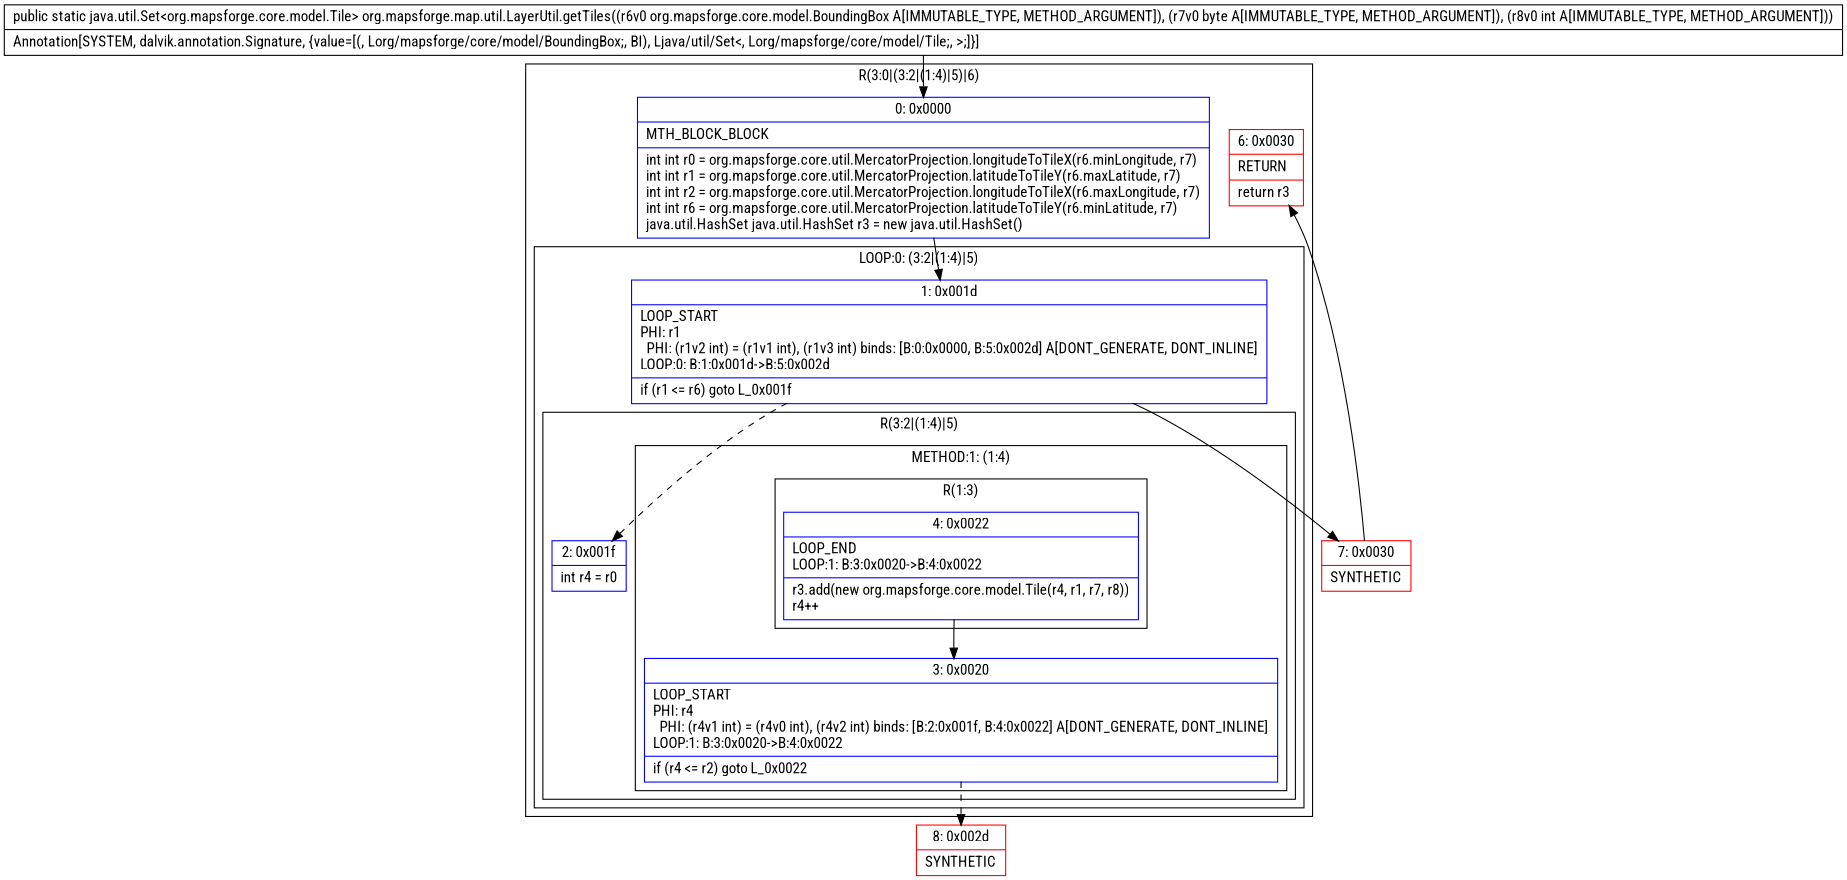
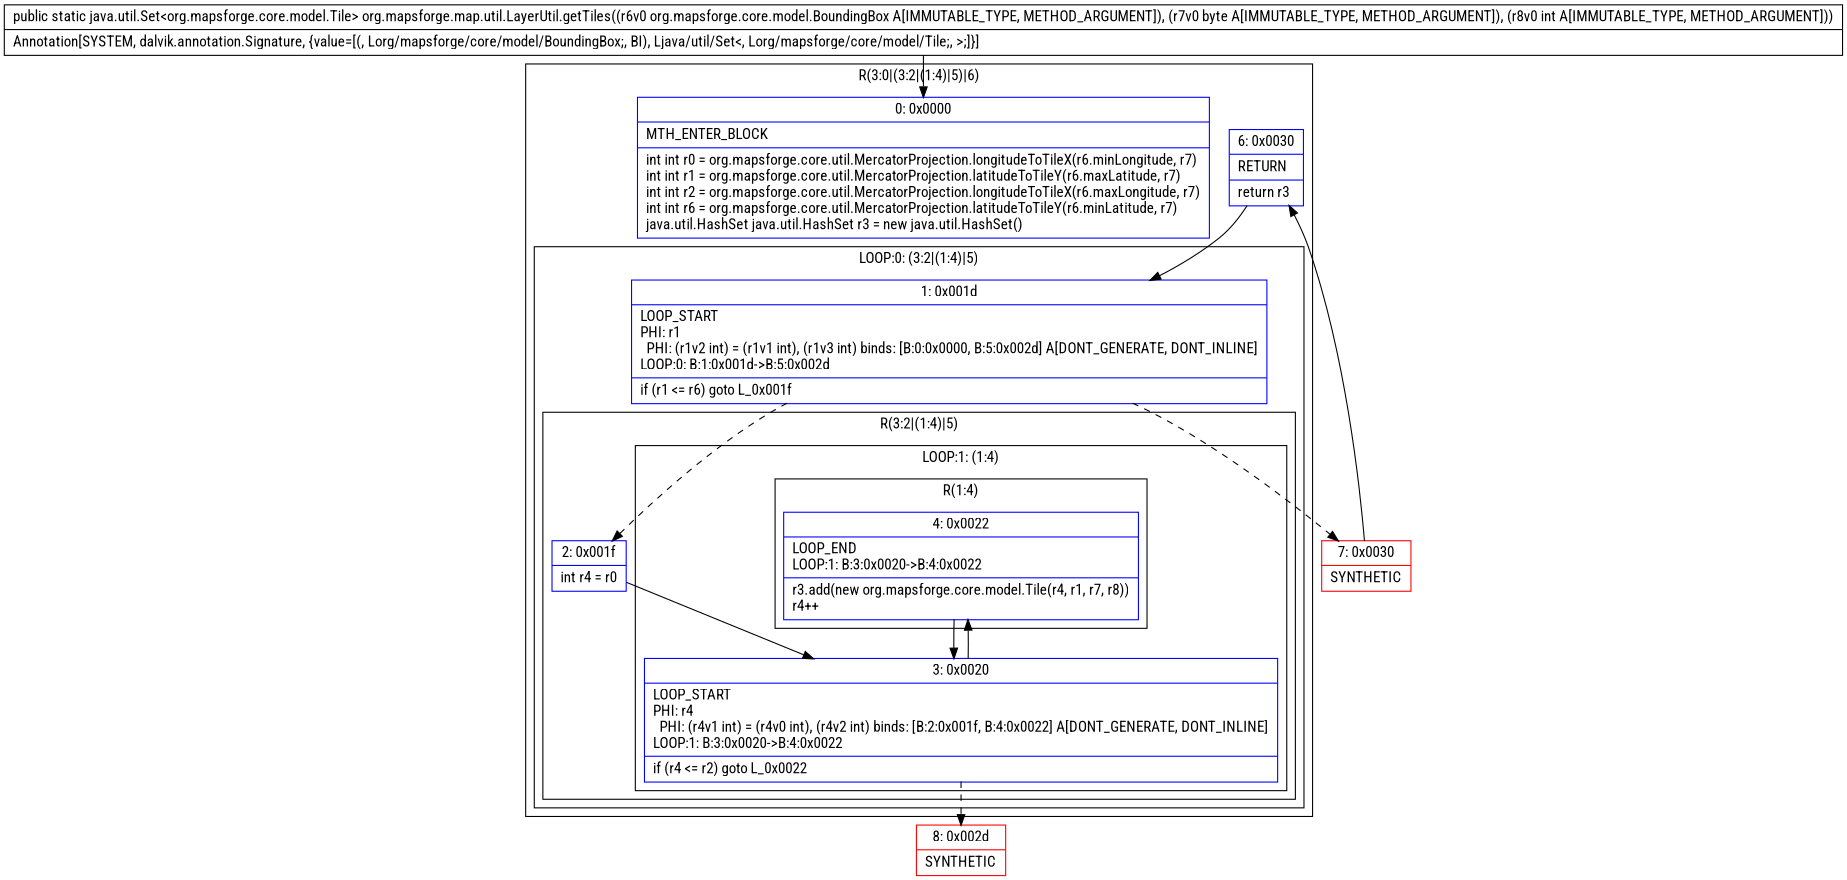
node "0: 0x0000": text "MTH_BLOCK_BLOCK" -> "MTH_ENTER_BLOCK"
node "6: 0x0030": color red -> blue
edge "0: 0x0000" -> "1: 0x001d": now "6: 0x0030" -> "1: 0x001d"
cluster "METHOD:1: (1:4)": label "METHOD:1: (1:4)" -> "LOOP:1: (1:4)"
edge "1: 0x001d" -> "7: 0x0030": style solid -> dashed
cluster "R(1:3)": label "R(1:3)" -> "R(1:4)"
edge "2: 0x001f" -> "3: 0x0020": added
edge "3: 0x0020" -> "4: 0x0022": added
